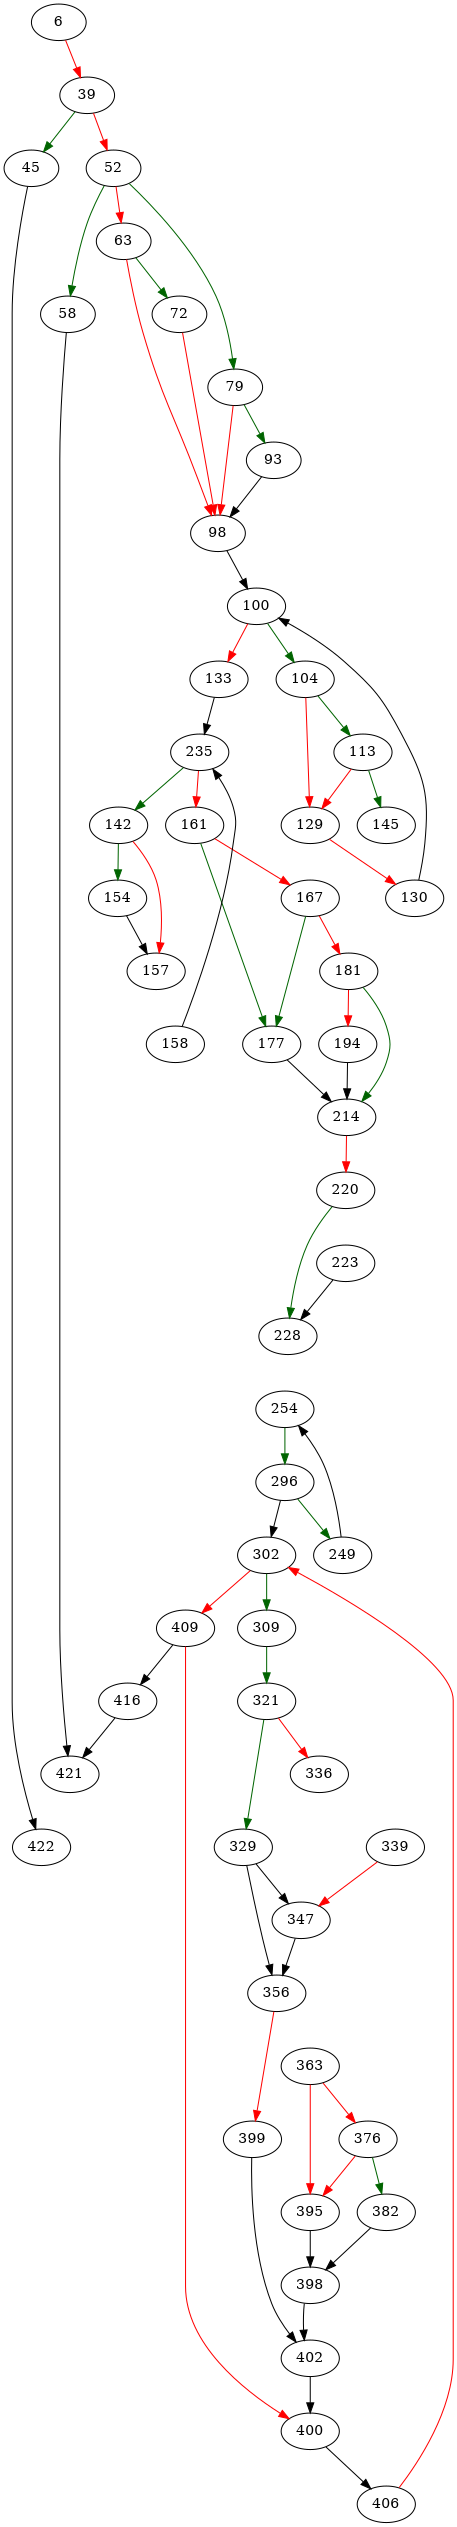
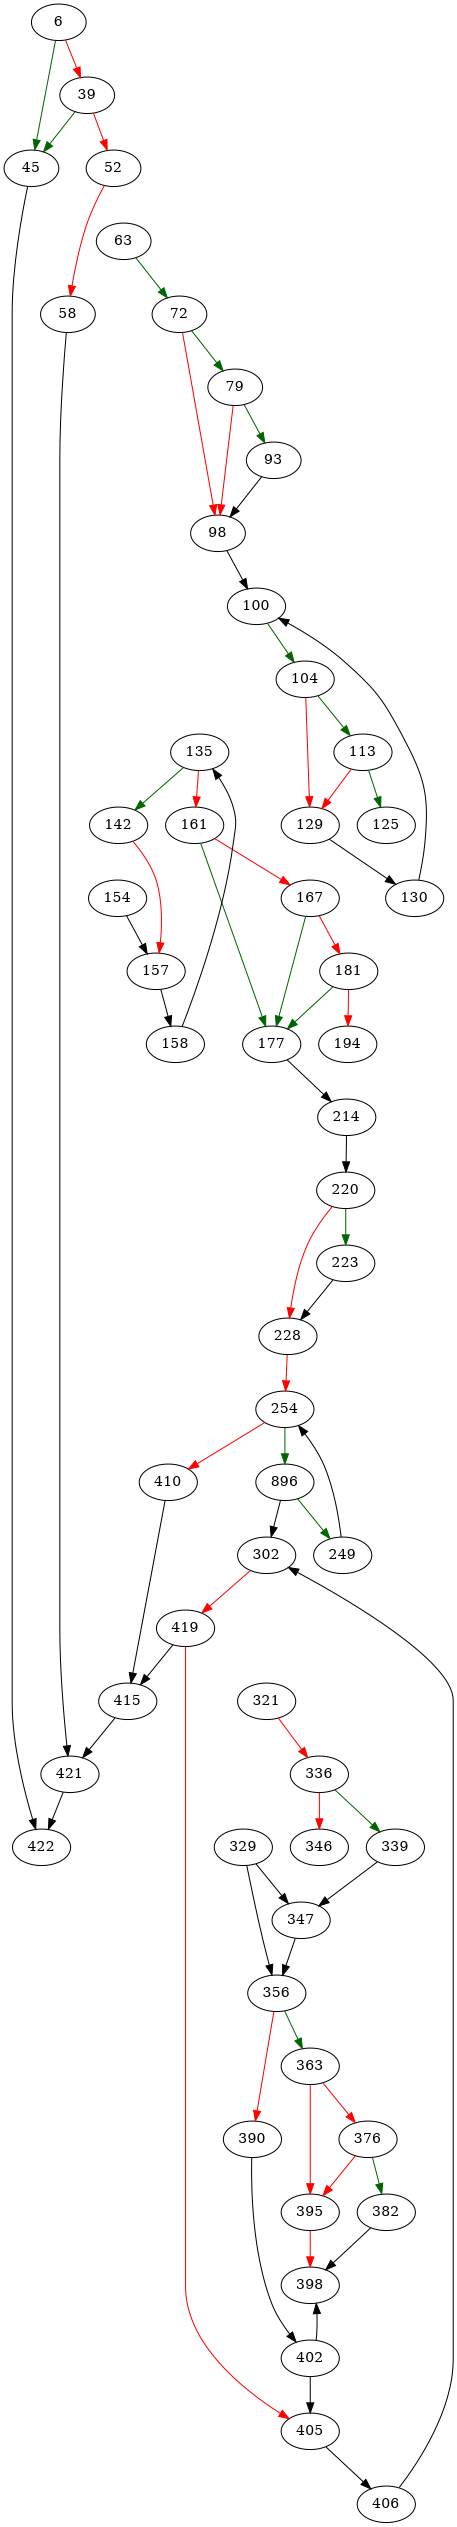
edge "6" -> "45": added
edge "52" -> "63": removed
edge "52" -> "58": color darkgreen -> red
edge "52" -> "79": now "72" -> "79"
edge "63" -> "98": removed
node "133": removed
node "235": label "235" -> "135"
node "145": label "145" -> "125"
edge "142" -> "154": removed
edge "129" -> "130": color red -> black
edge "157" -> "158": added
edge "181" -> "214": now "181" -> "177"
edge "194" -> "214": removed
edge "214" -> "220": color red -> black
edge "220" -> "223": added
edge "220" -> "228": color darkgreen -> red
edge "228" -> "254": added
node "410": added
node "296": label "296" -> "896"
node "409": label "409" -> "419"
node "309": removed
node "416": label "416" -> "415"
edge "321" -> "329": removed
edge "421" -> "422": added
edge "336" -> "339": added
node "346": added
edge "339" -> "347": color red -> black
edge "406" -> "302": color red -> black
edge "356" -> "363": added
node "399": label "399" -> "390"
edge "395" -> "398": color black -> red
edge "398" -> "402": reversed
node "400": label "400" -> "405"
